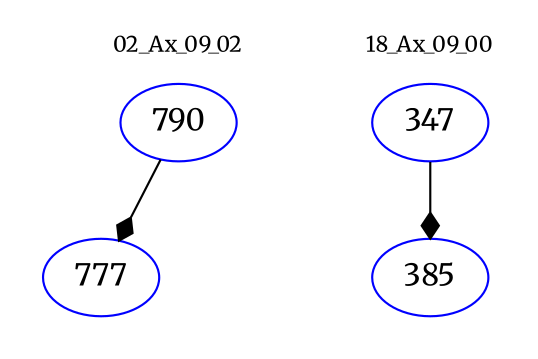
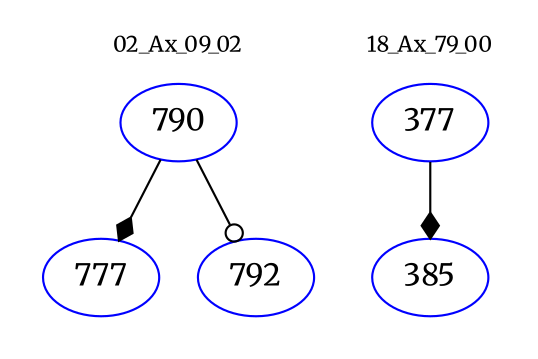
cluster "18_Ax_09_00": label "18_Ax_09_00" -> "18_Ax_79_00"
node "347": label "347" -> "377"
node "792": added
